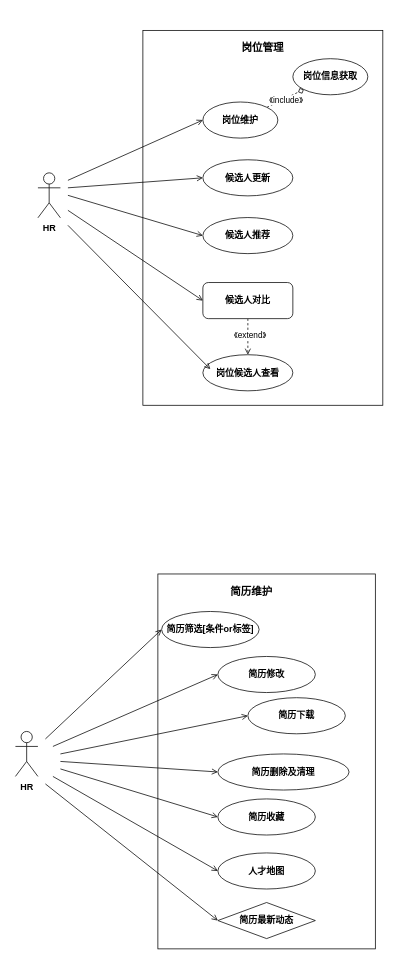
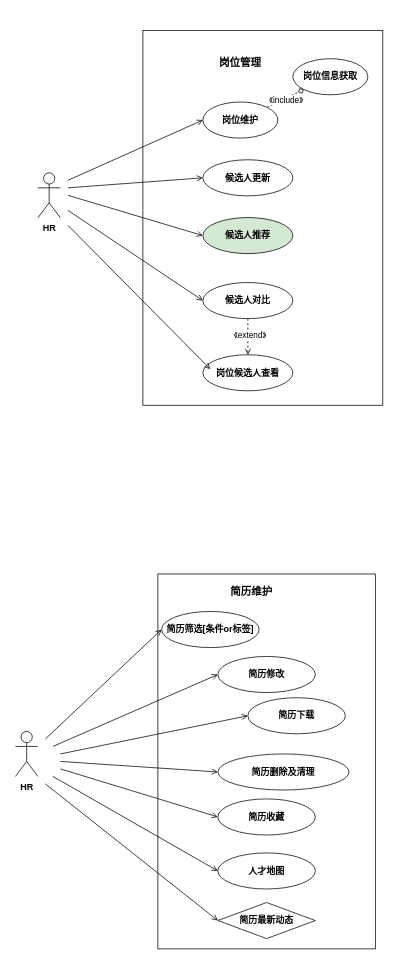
node "岗位管理": moved (263, 48) -> (240, 63)
node "候选人推荐": fillcolor #ffffff -> #d5e8d4
node "候选人对比": shape rounded rectangle -> ellipse
